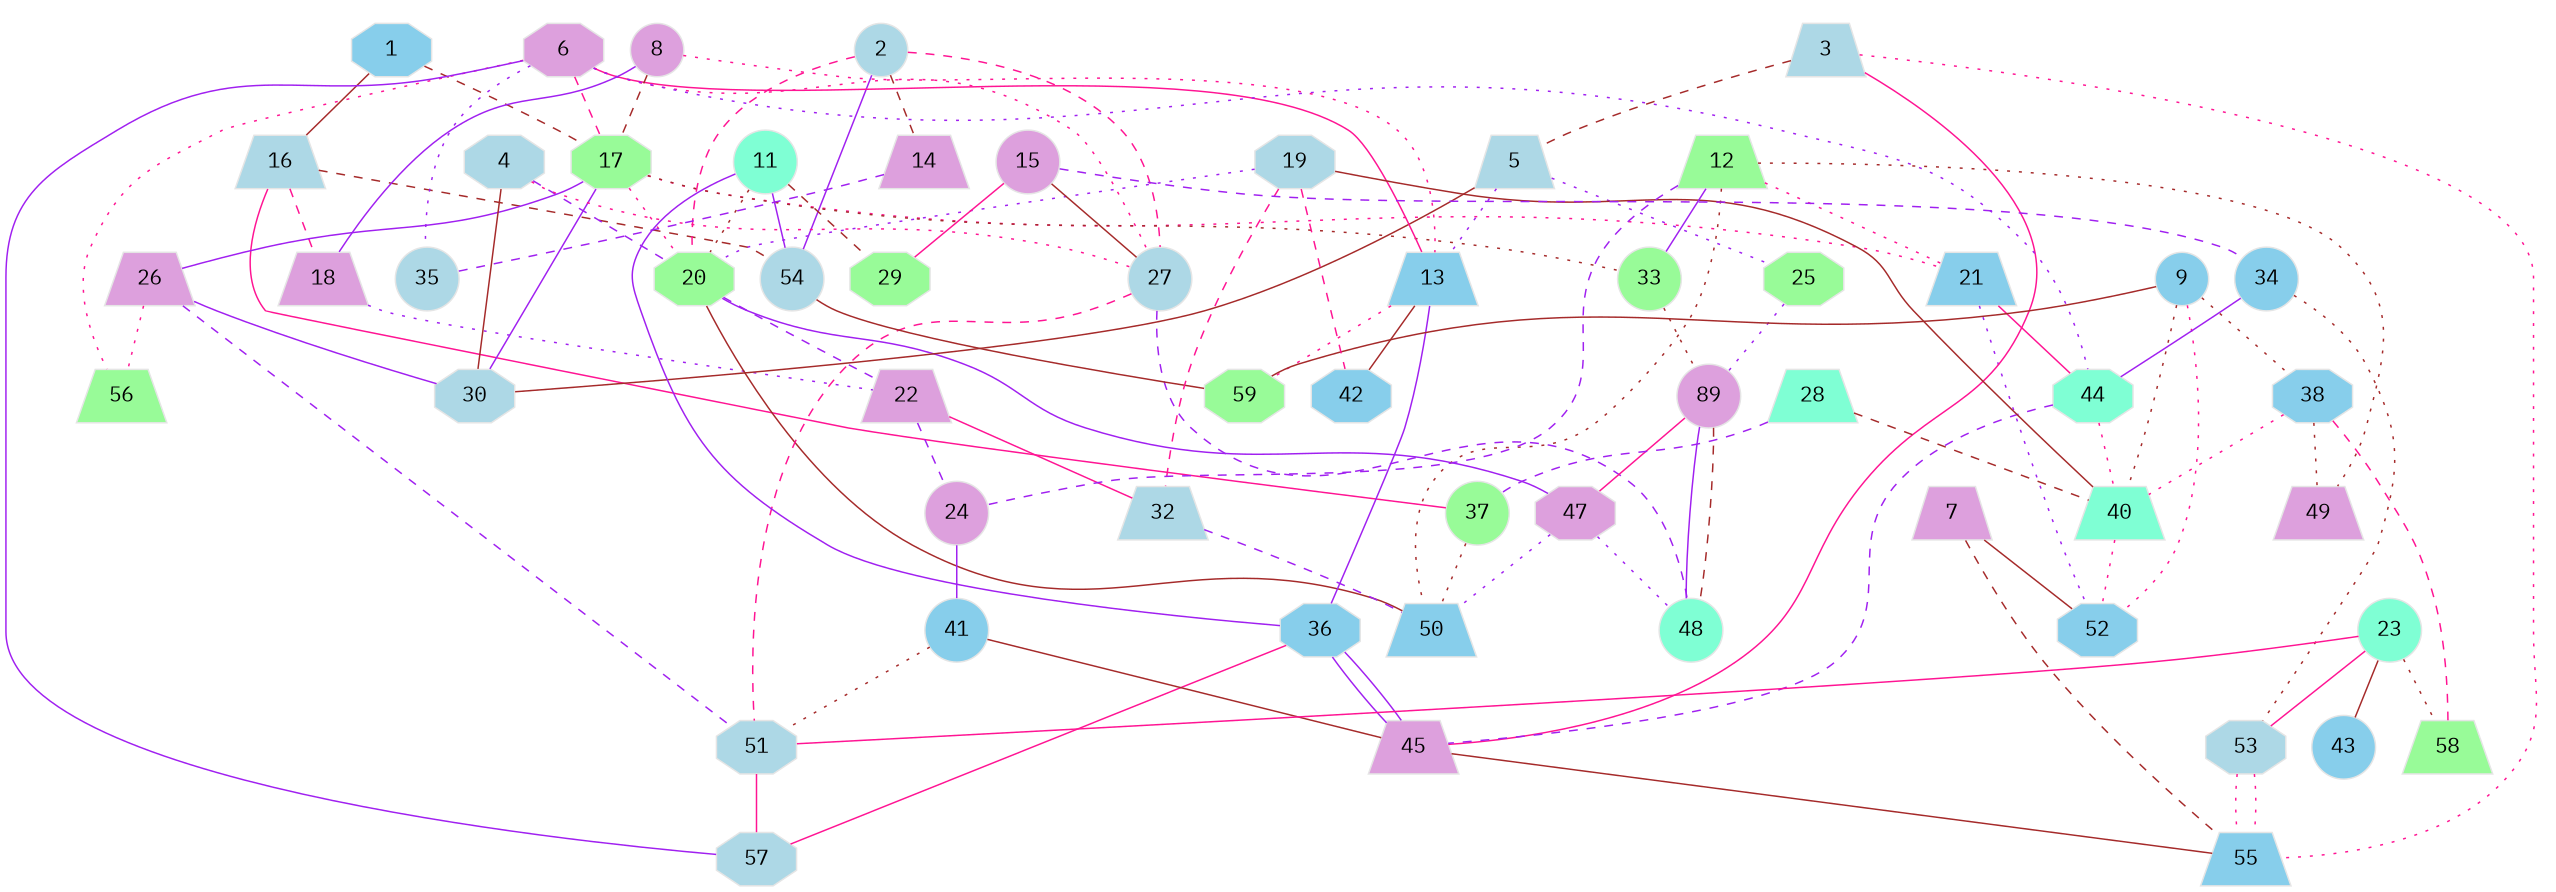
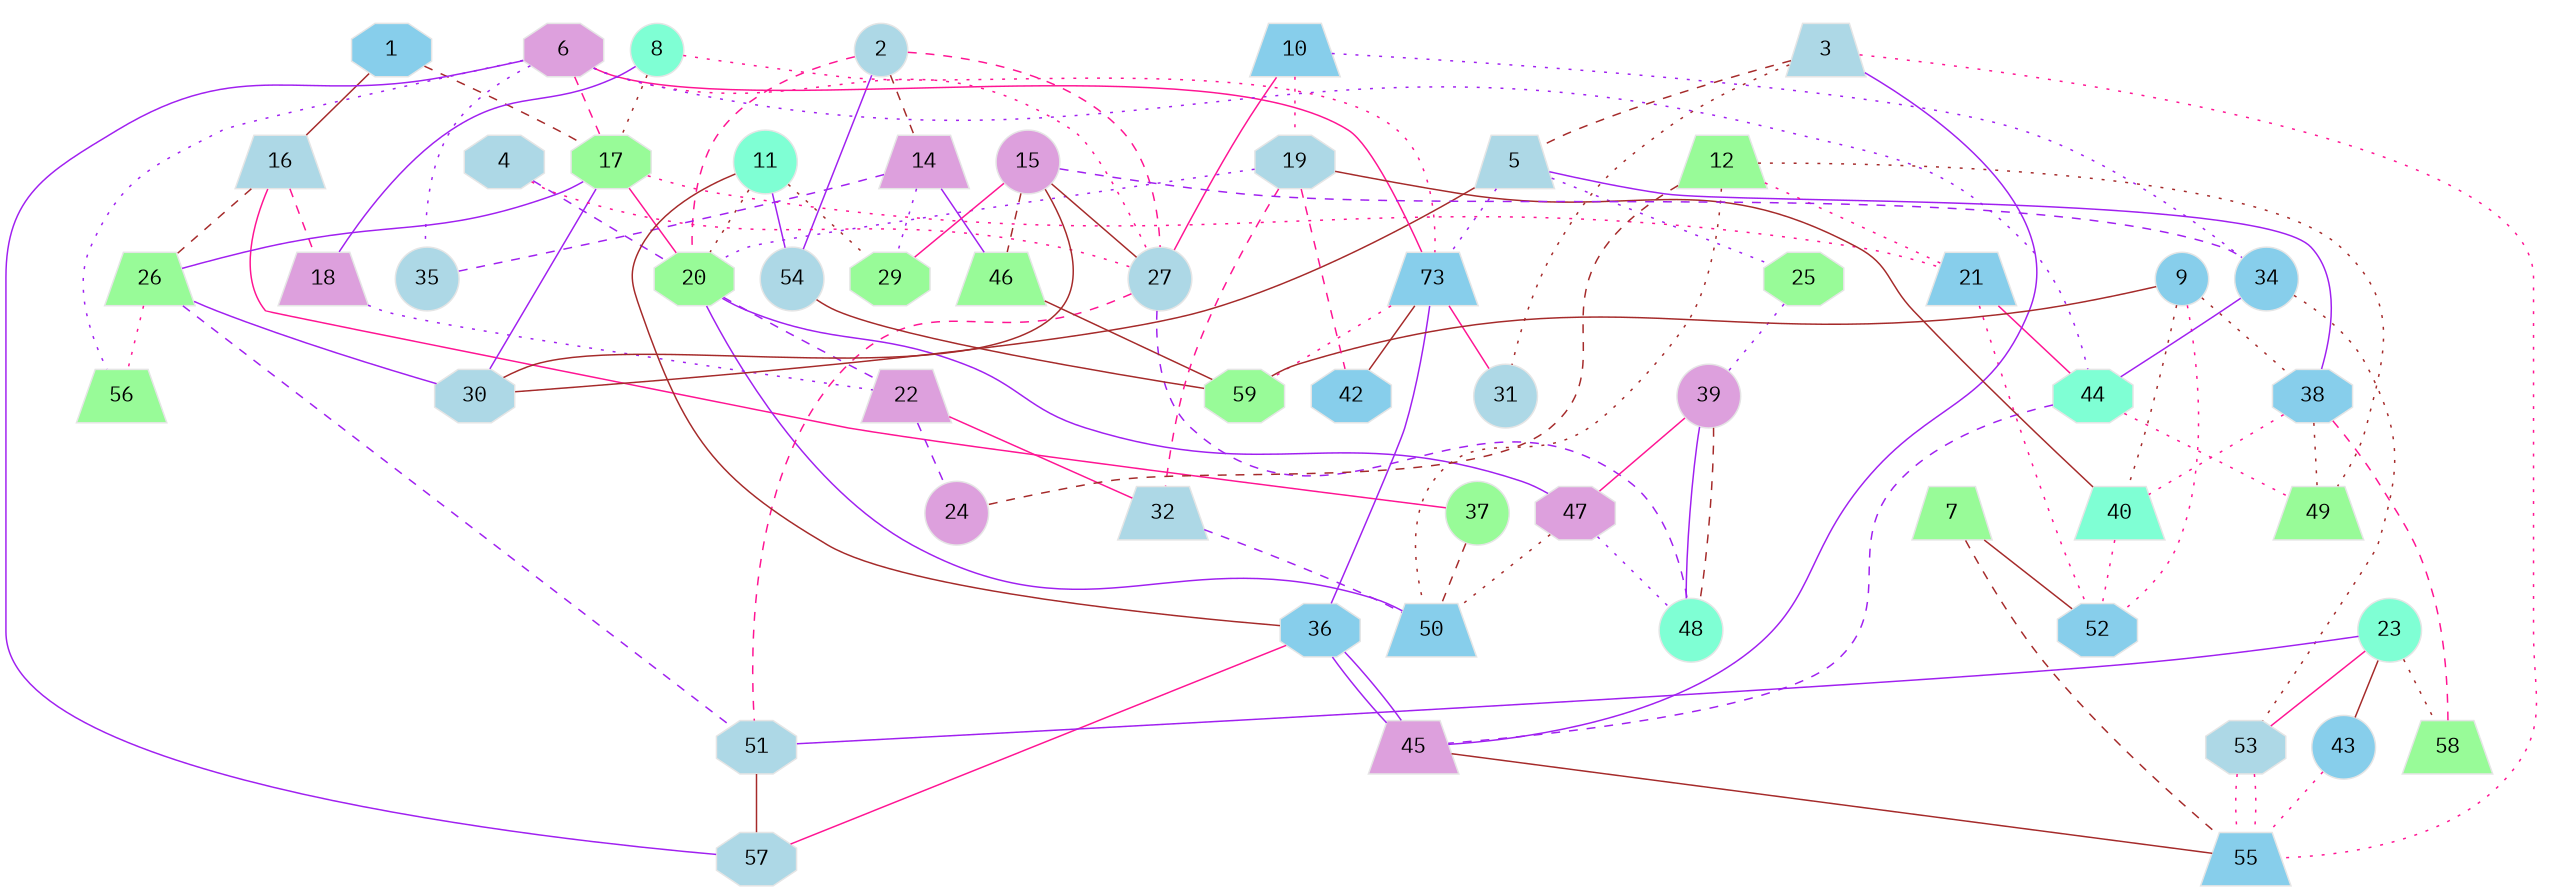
node "8": fillcolor plum -> aquamarine
node "10": added
edge "8" -- "17": style dashed -> dotted
edge "6" -- "56": color deeppink -> purple
edge "17" -- "20": style dotted -> solid
edge "14" -- "29": added
edge "5" -- "38": added
edge "16" -- "54": now "16" -- "26"
edge "11" -- "29": style dashed -> dotted
node "26": fillcolor plum -> palegreen
edge "4" -- "30": now "15" -- "30"
node "46": added
node "13": label "13" -> "73"
node "33": removed
node "31": added
node "89": label "89" -> "39"
node "28": removed
edge "44" -- "40": now "44" -- "49"
edge "21" -- "52": color purple -> deeppink
edge "12" -- "24": color purple -> brown
edge "3" -- "45": color deeppink -> purple
node "7": fillcolor plum -> palegreen
node "49": fillcolor plum -> palegreen
edge "11" -- "36": color purple -> brown
edge "47" -- "50": color purple -> brown
edge "37" -- "50": style dotted -> dashed
edge "20" -- "50": color brown -> purple
node "41": removed
edge "23" -- "51": color deeppink -> purple
edge "43" -- "55": added
edge "51" -- "57": color deeppink -> brown
